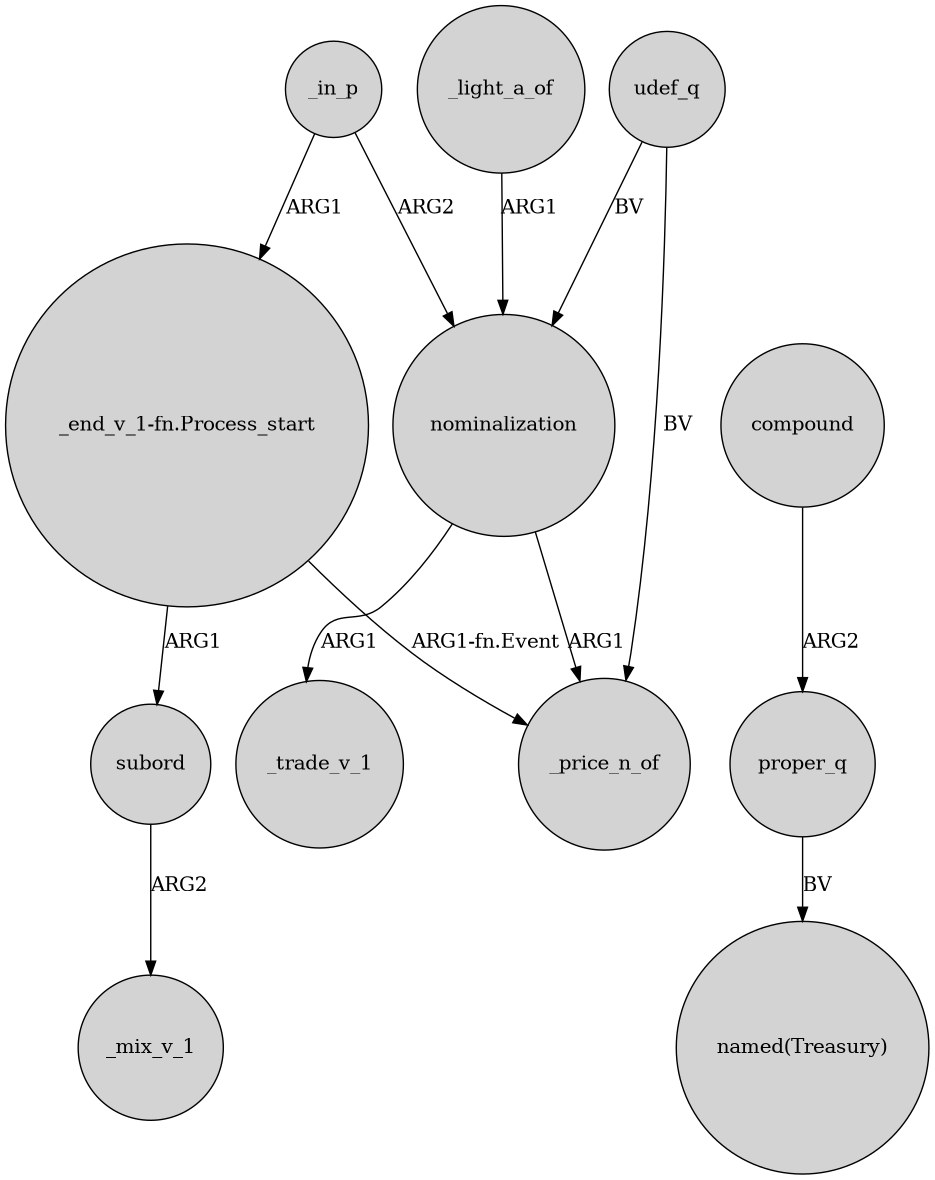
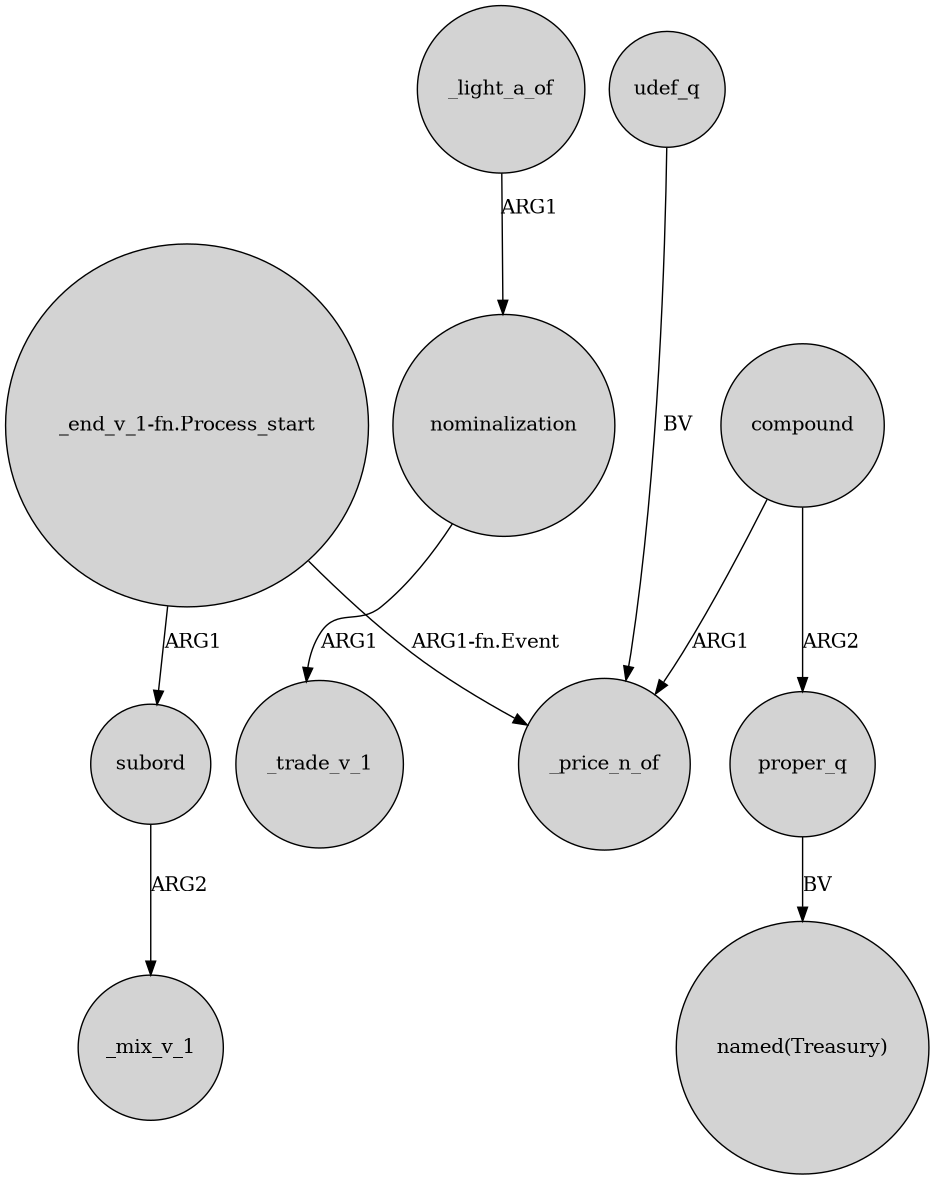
node "_in_p": removed
edge "udef_q" -> "nominalization": removed, label "BV"
edge "nominalization" -> "_price_n_of": now "compound" -> "_price_n_of"
